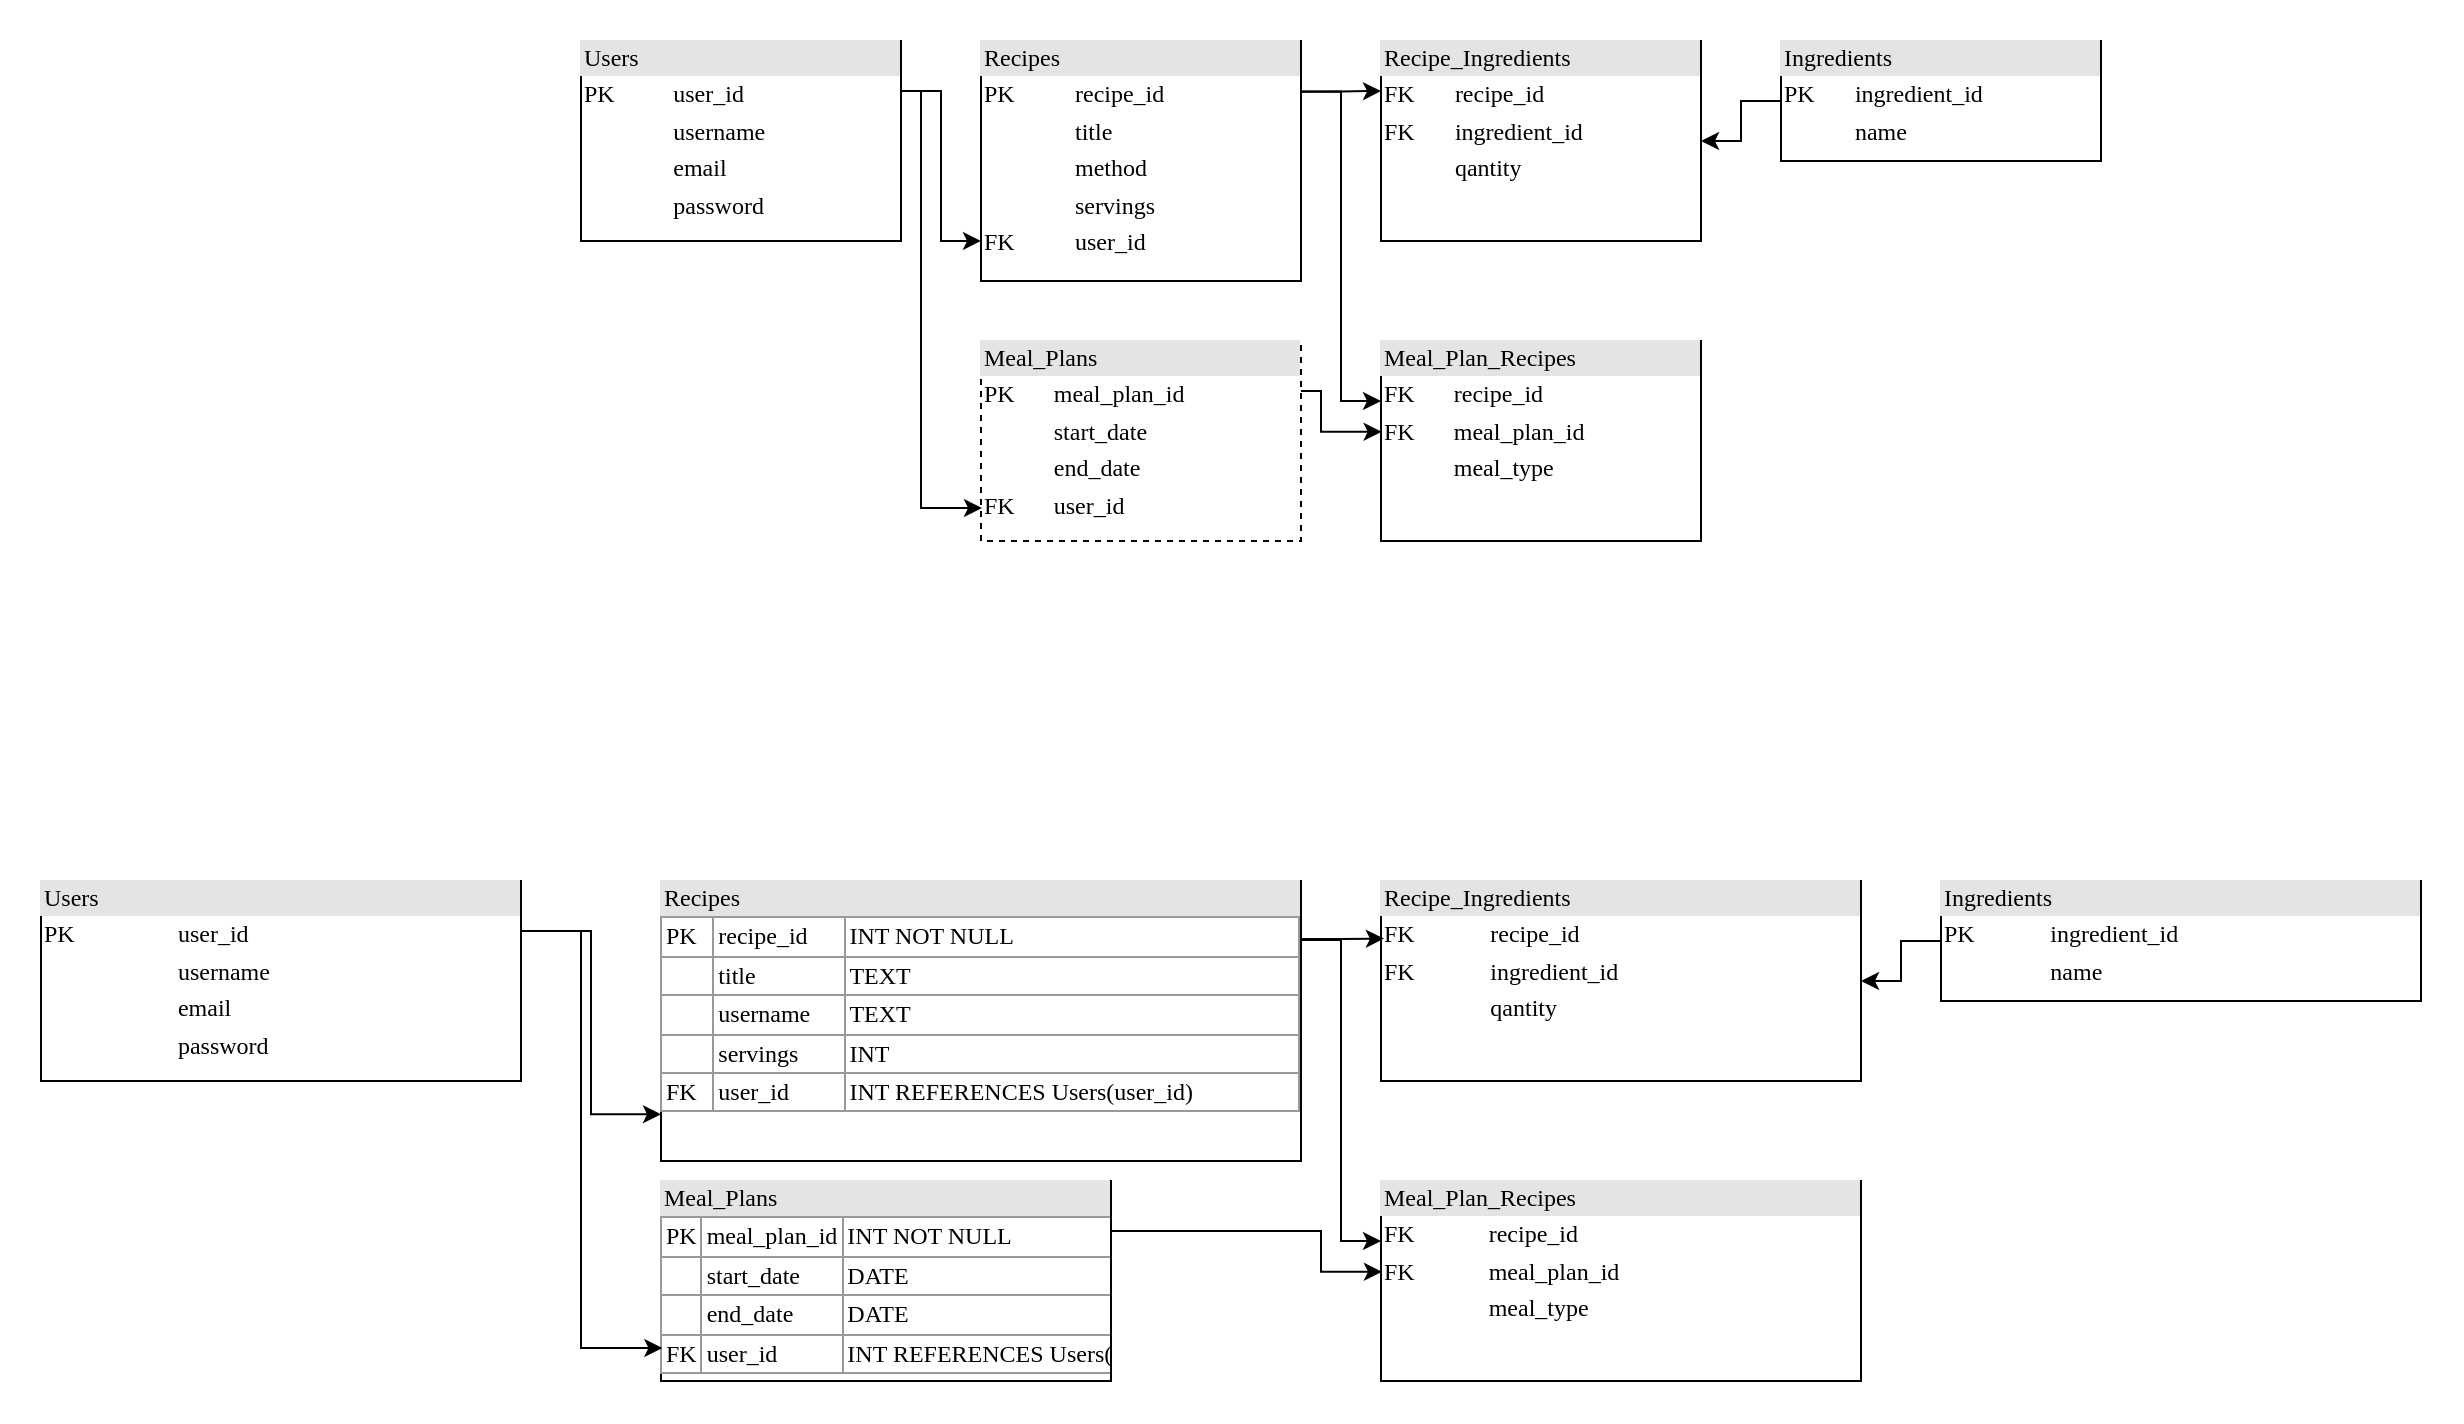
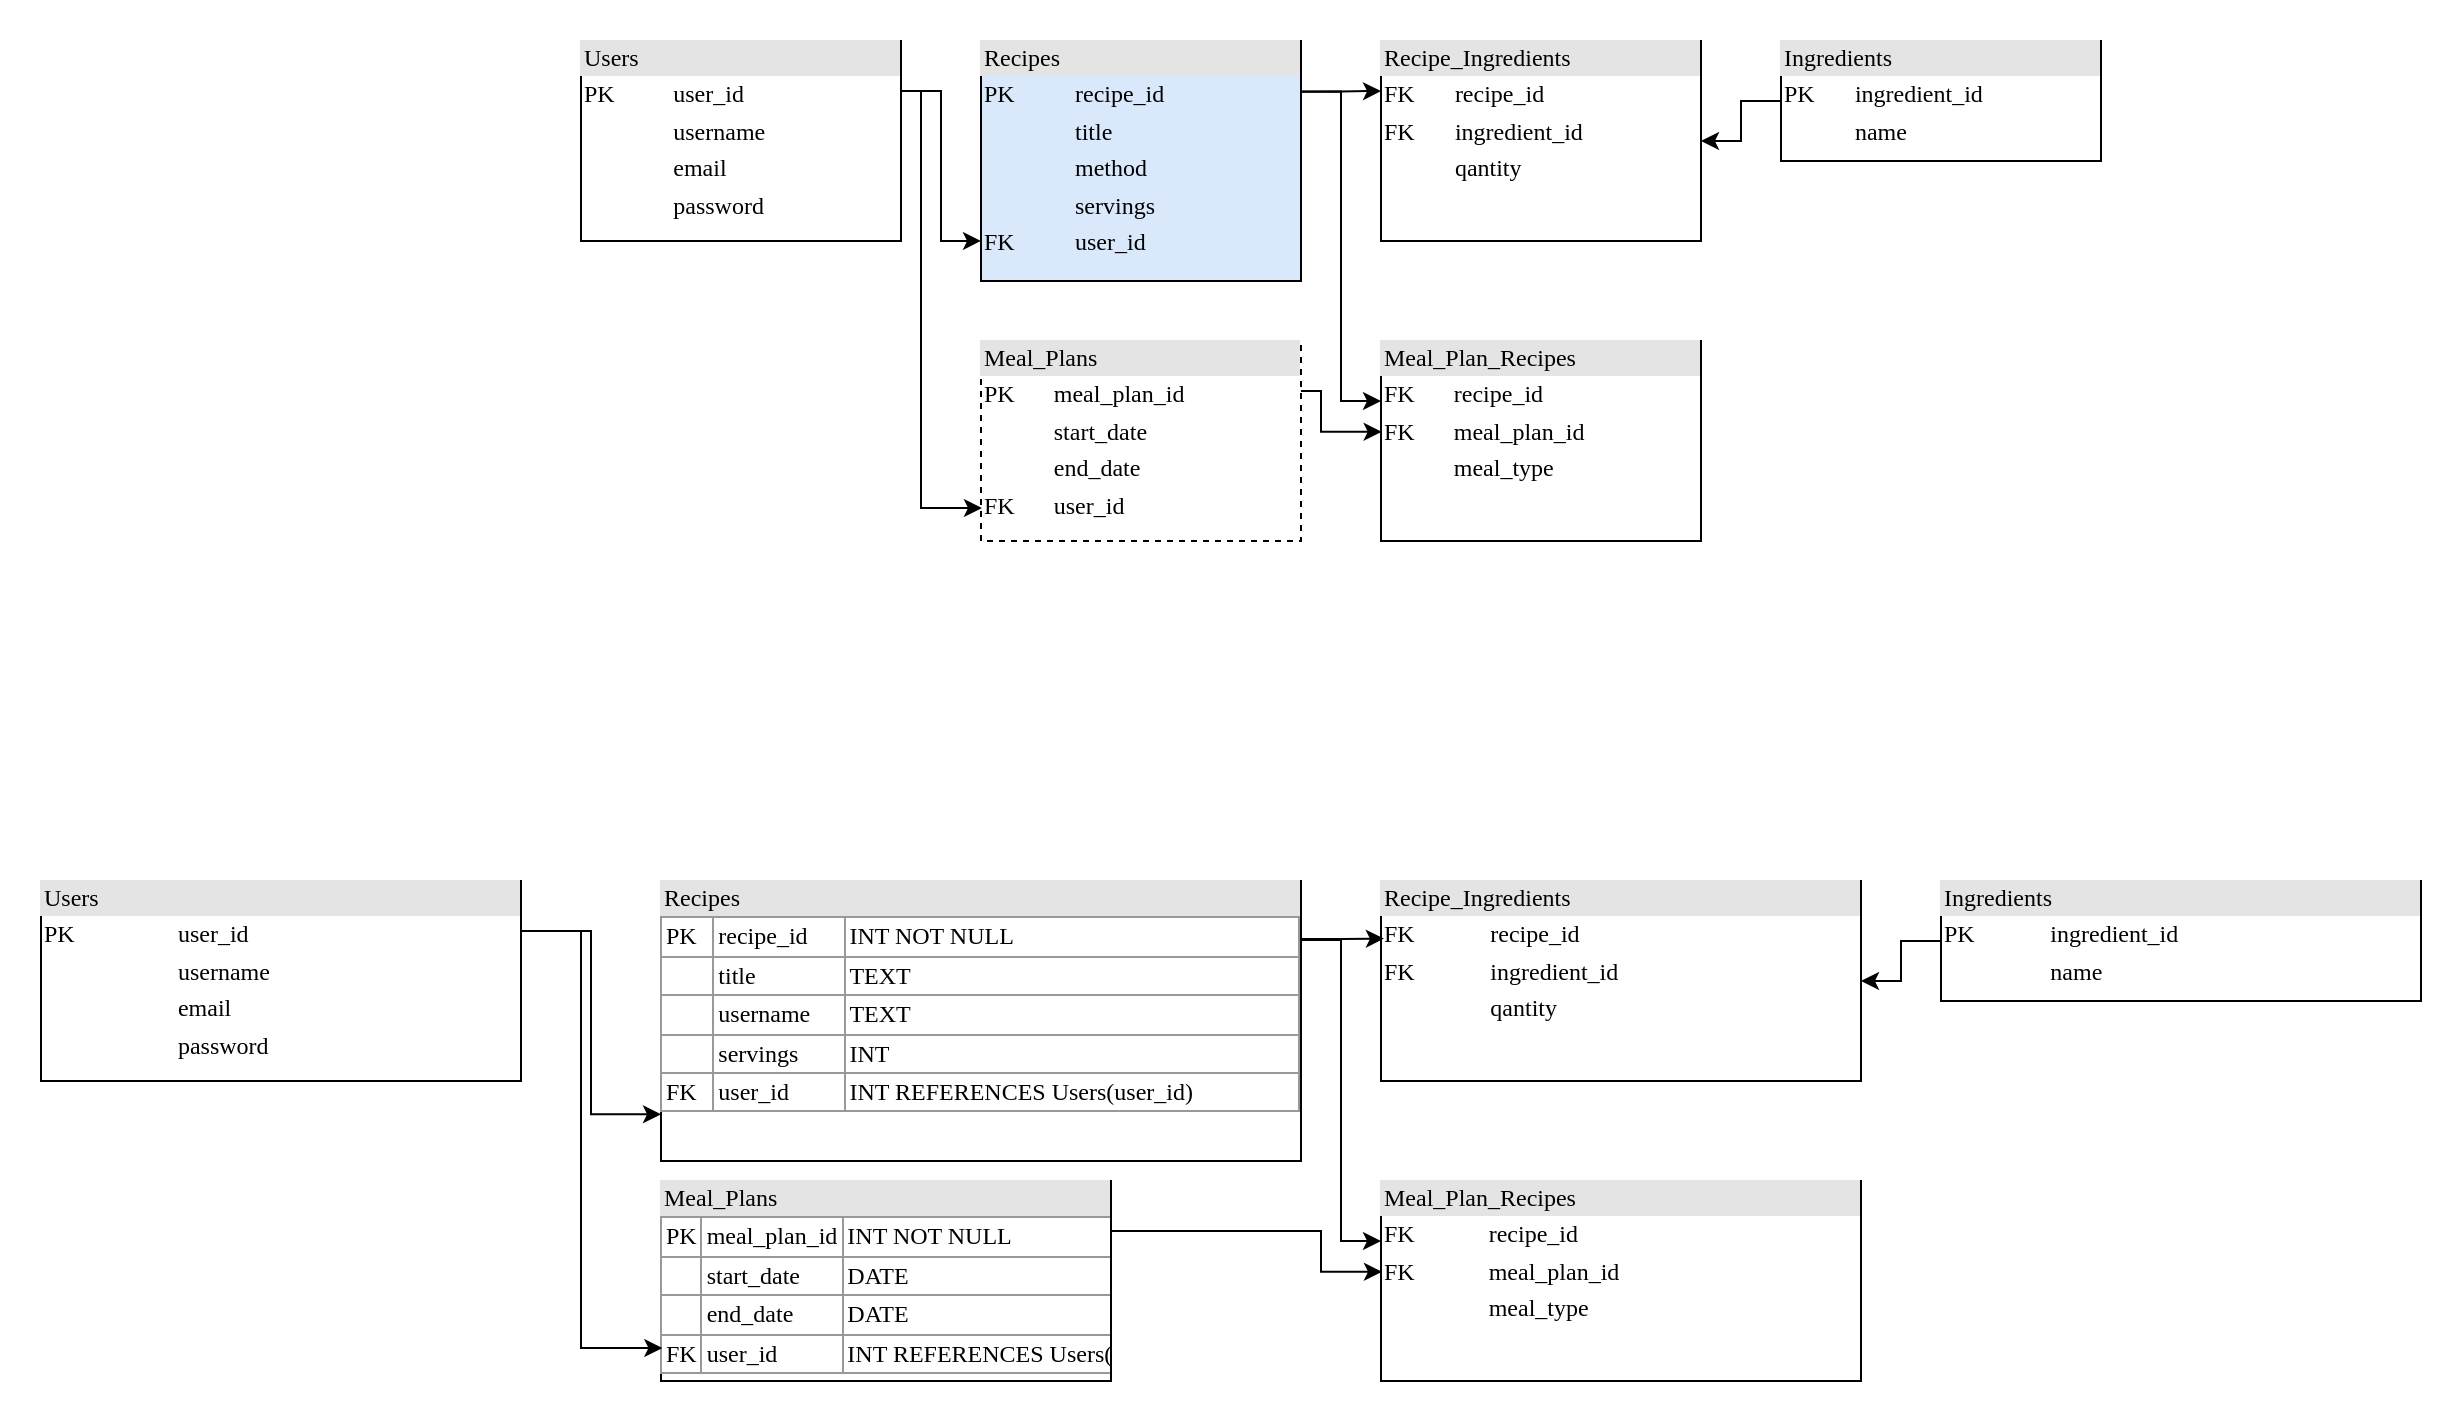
node "Recipes PK recipe_id title method servings FK user_id": fillcolor #ffffff -> #dae8fc
